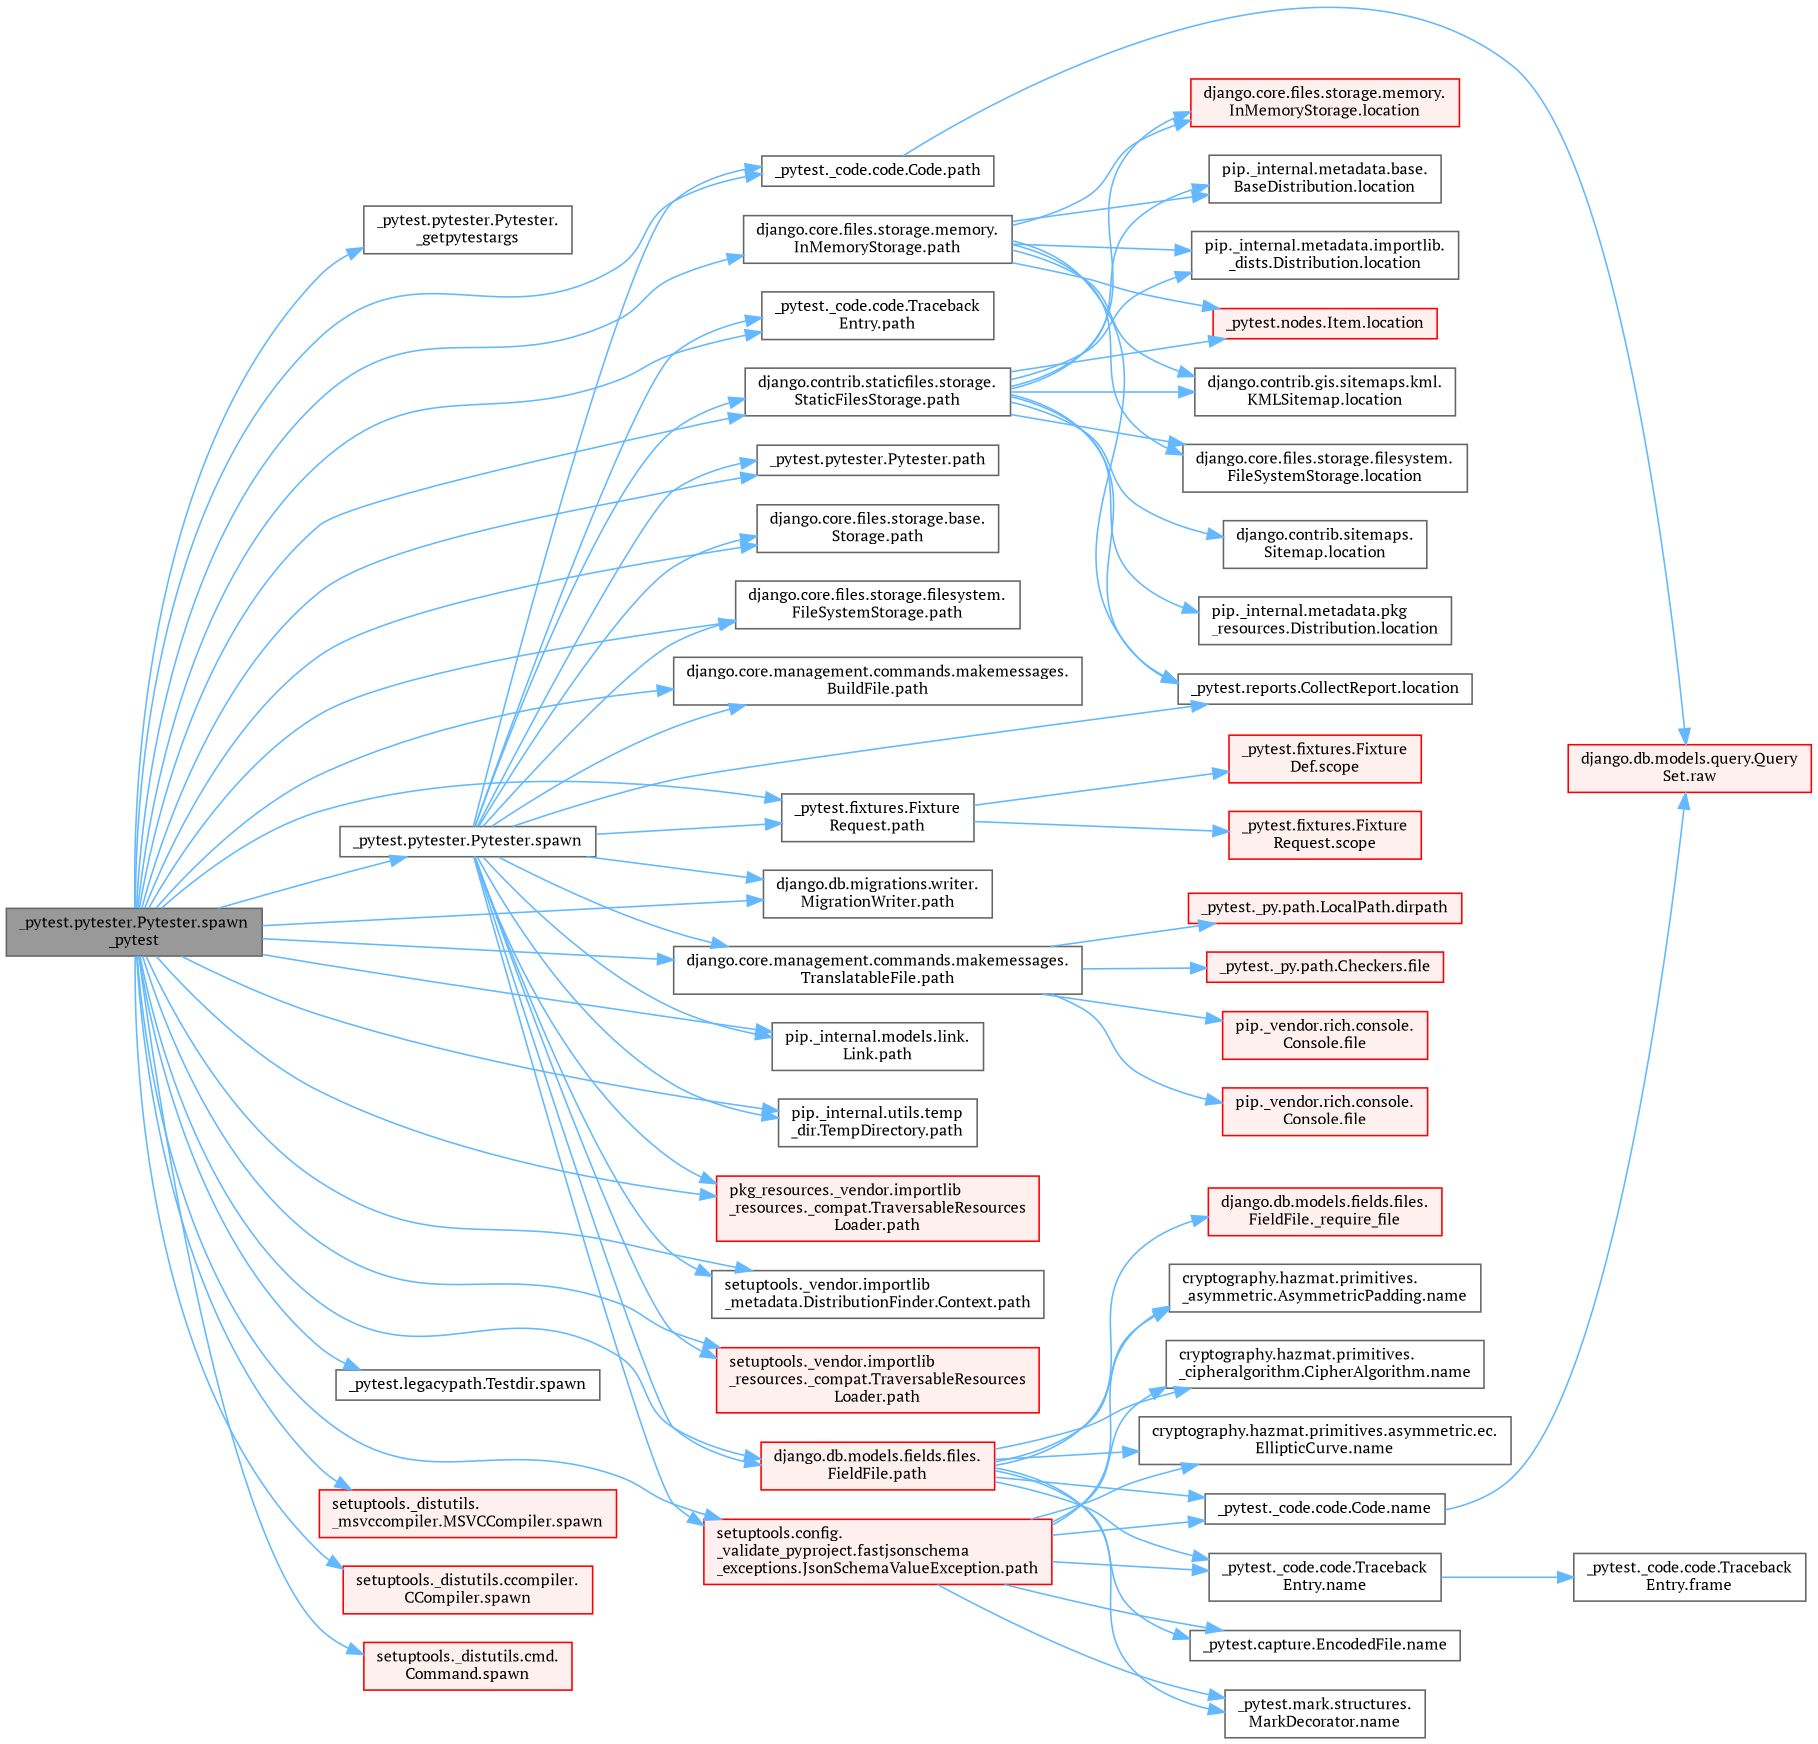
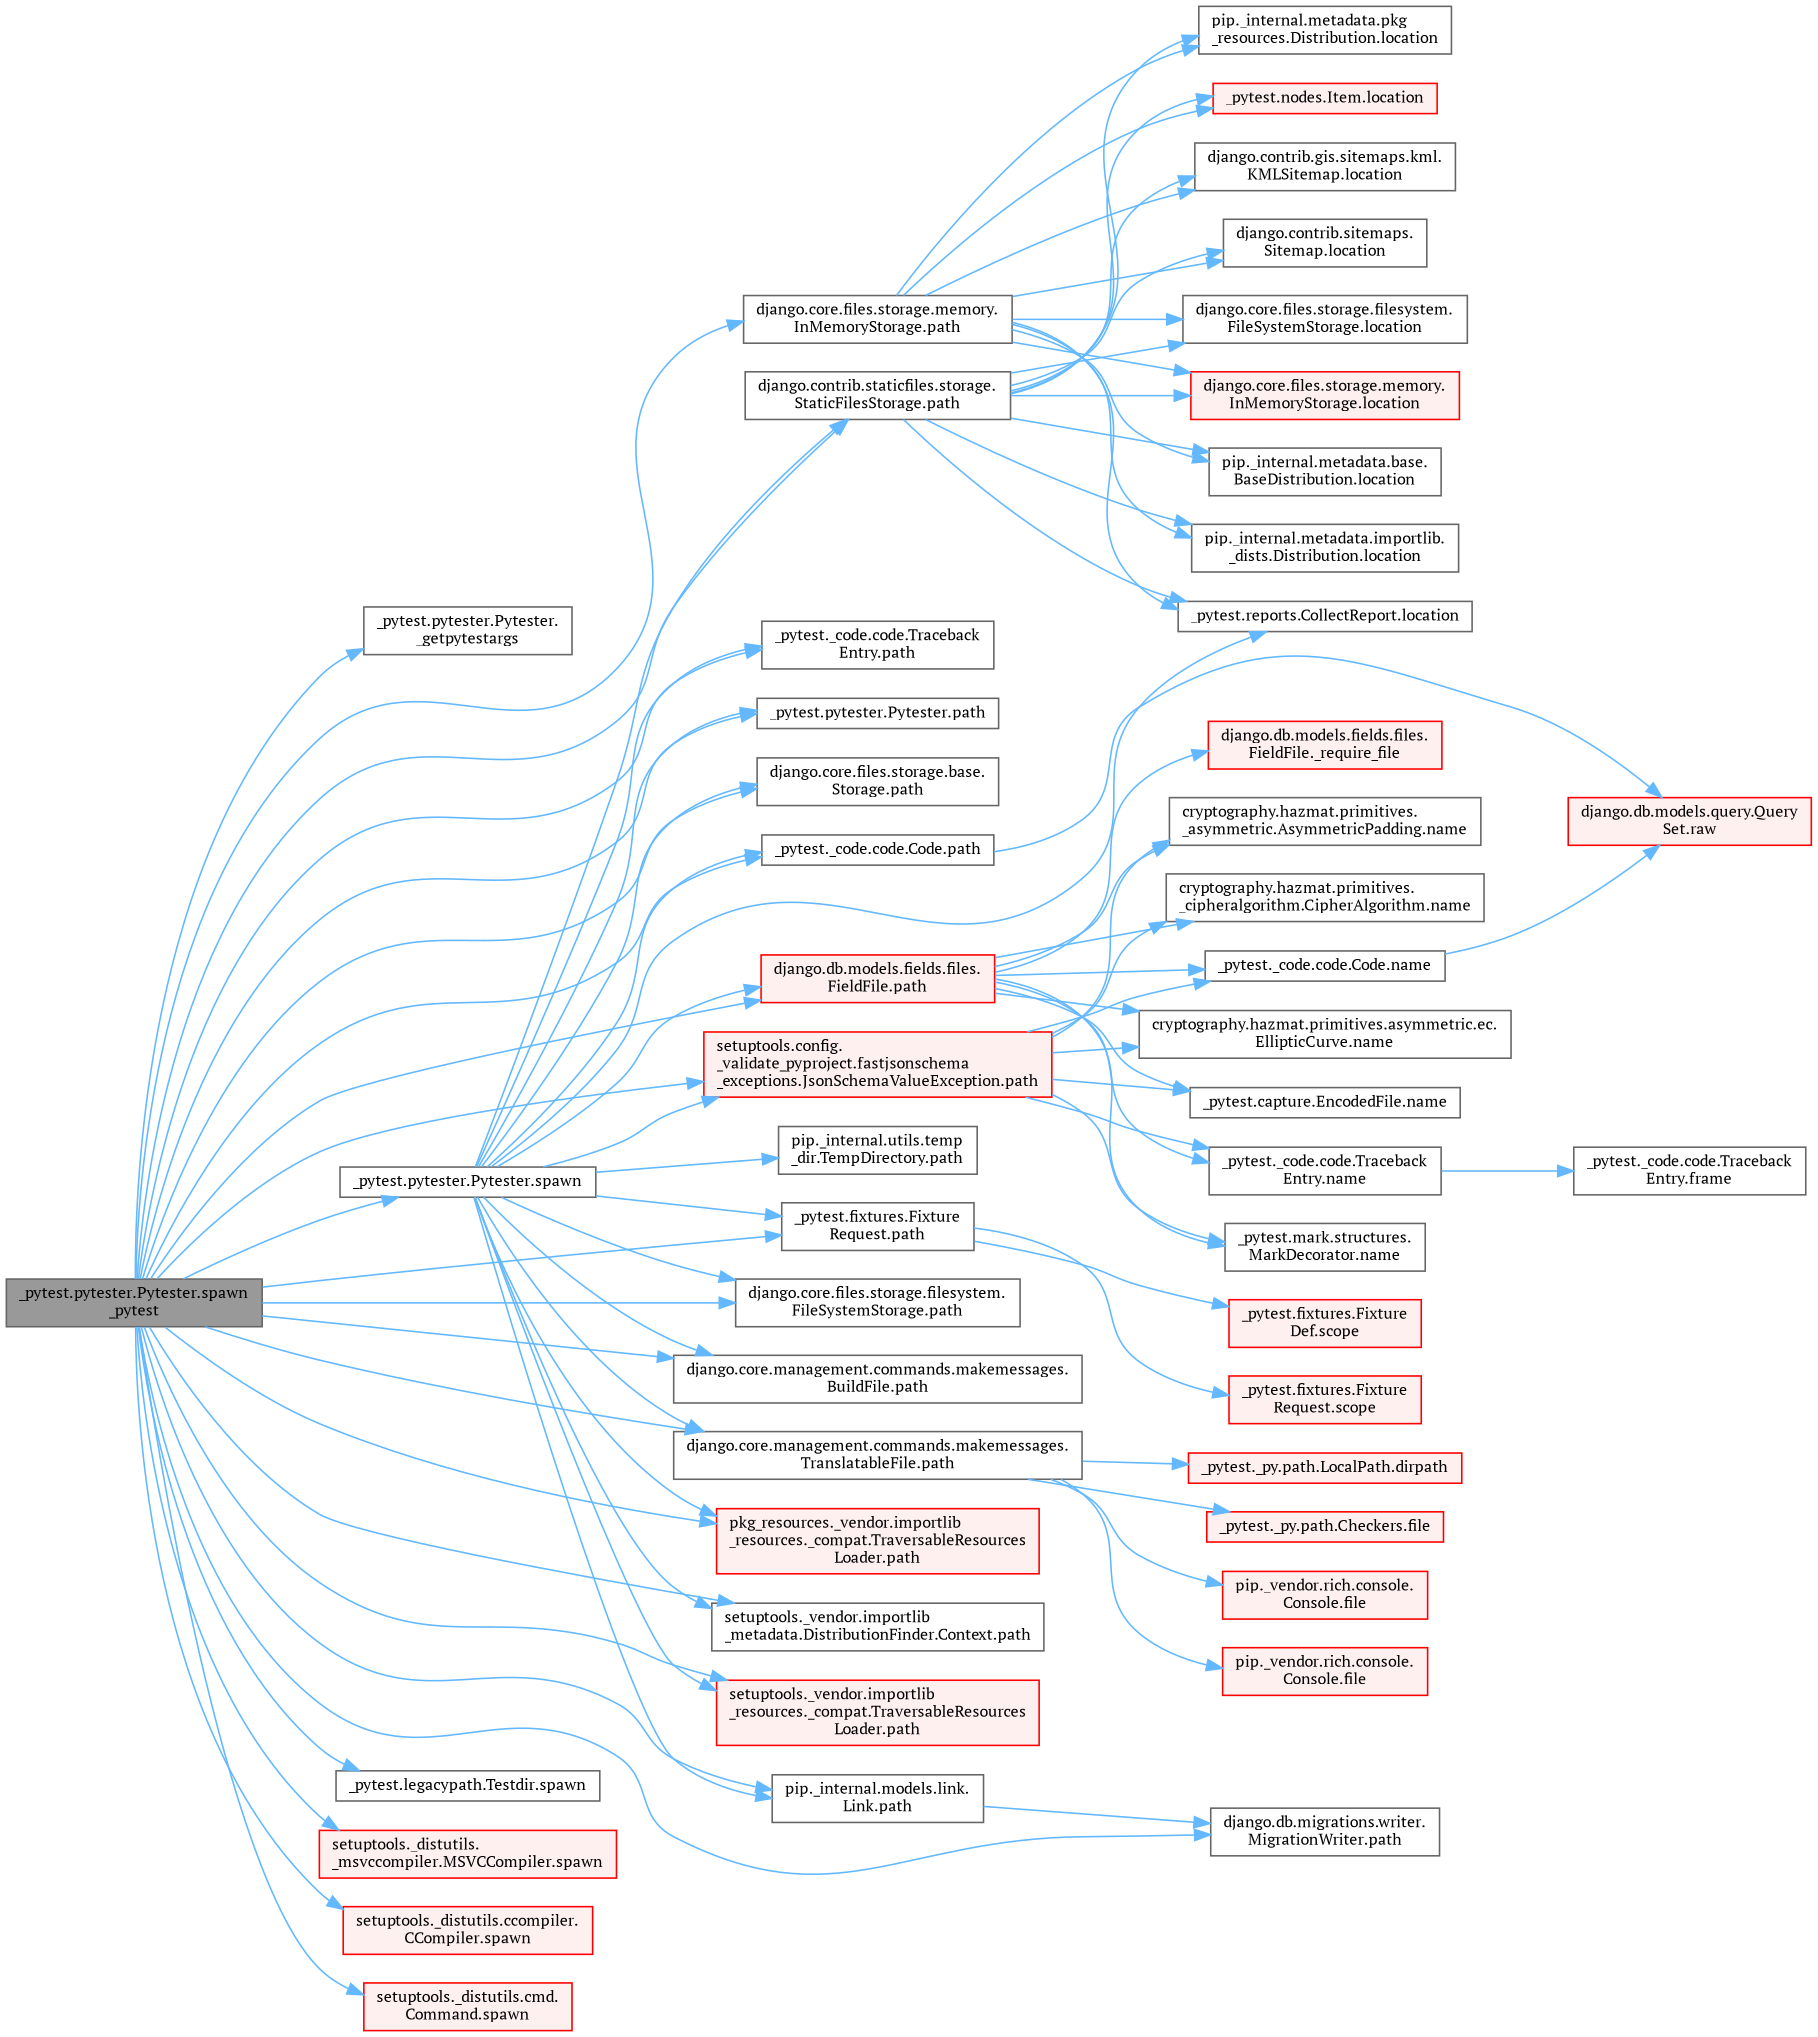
edge "django.core.files.storage.memory. InMemoryStorage.path" -> "pip._internal.metadata.pkg _resources.Distribution.location": added
edge "django.core.files.storage.memory. InMemoryStorage.path" -> "django.contrib.sitemaps. Sitemap.location": added
edge "_pytest.pytester.Pytester.spawn" -> "django.db.migrations.writer. MigrationWriter.path": now "pip._internal.models.link. Link.path" -> "django.db.migrations.writer. MigrationWriter.path"
edge "_pytest.pytester.Pytester.spawn _pytest" -> "pip._internal.utils.temp _dir.TempDirectory.path": removed
